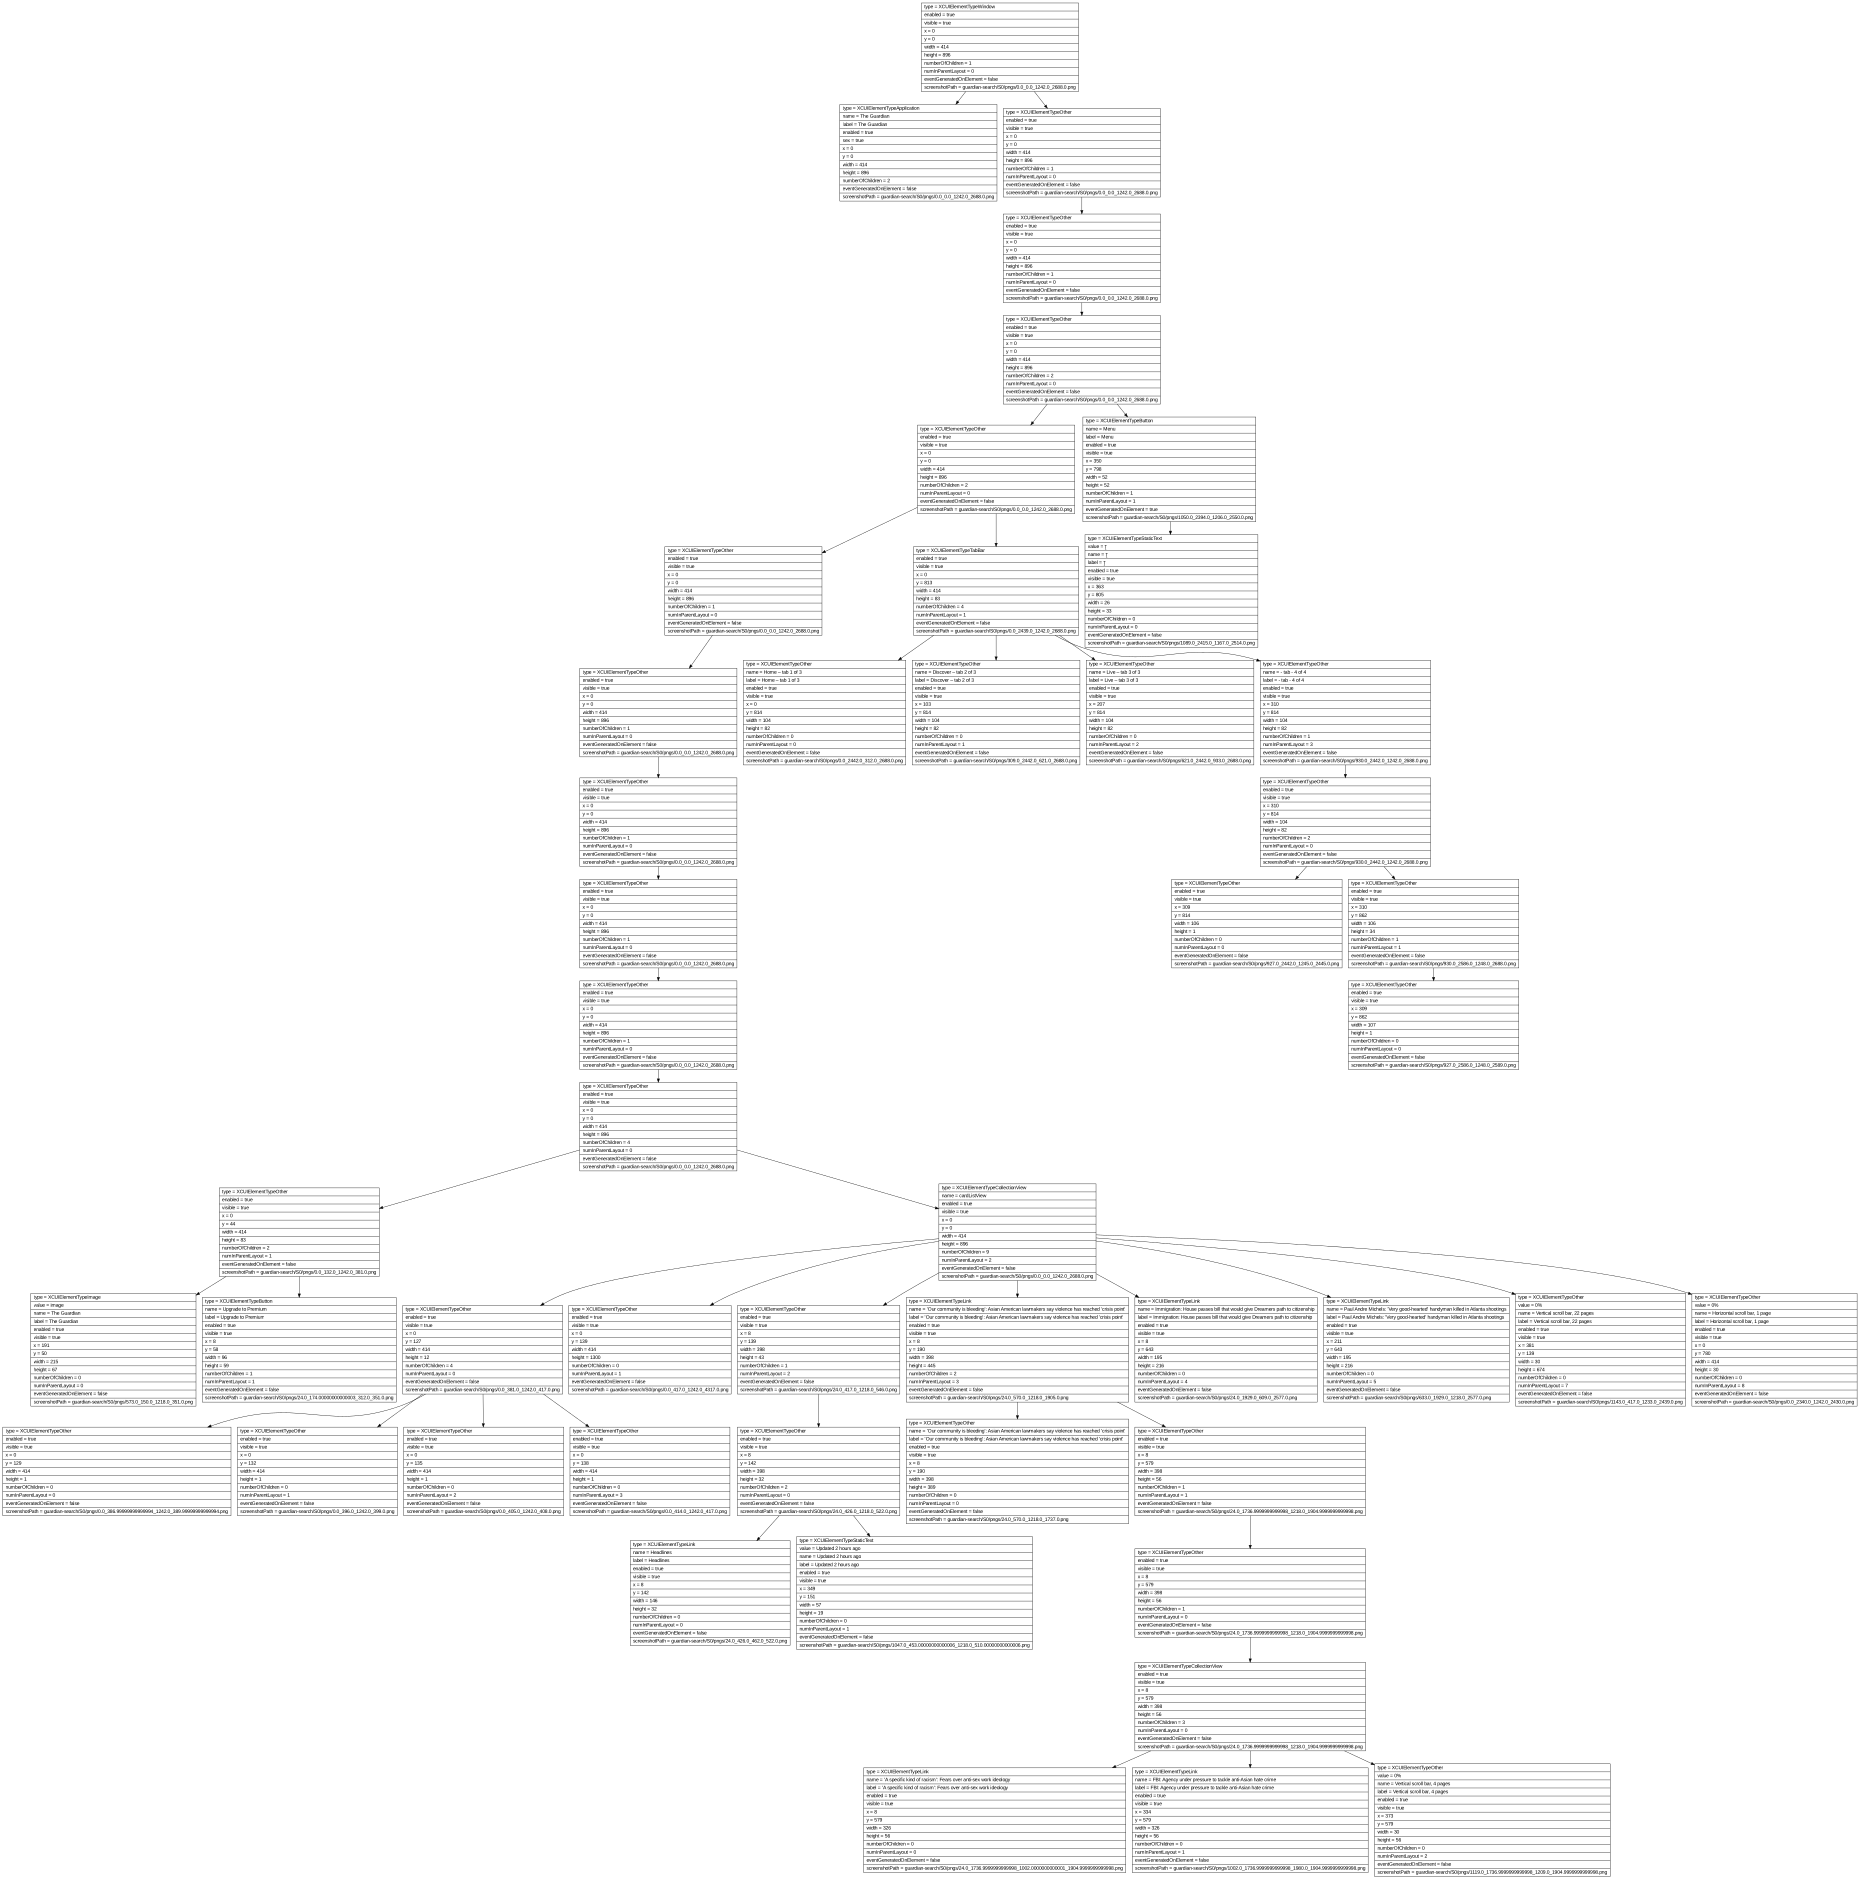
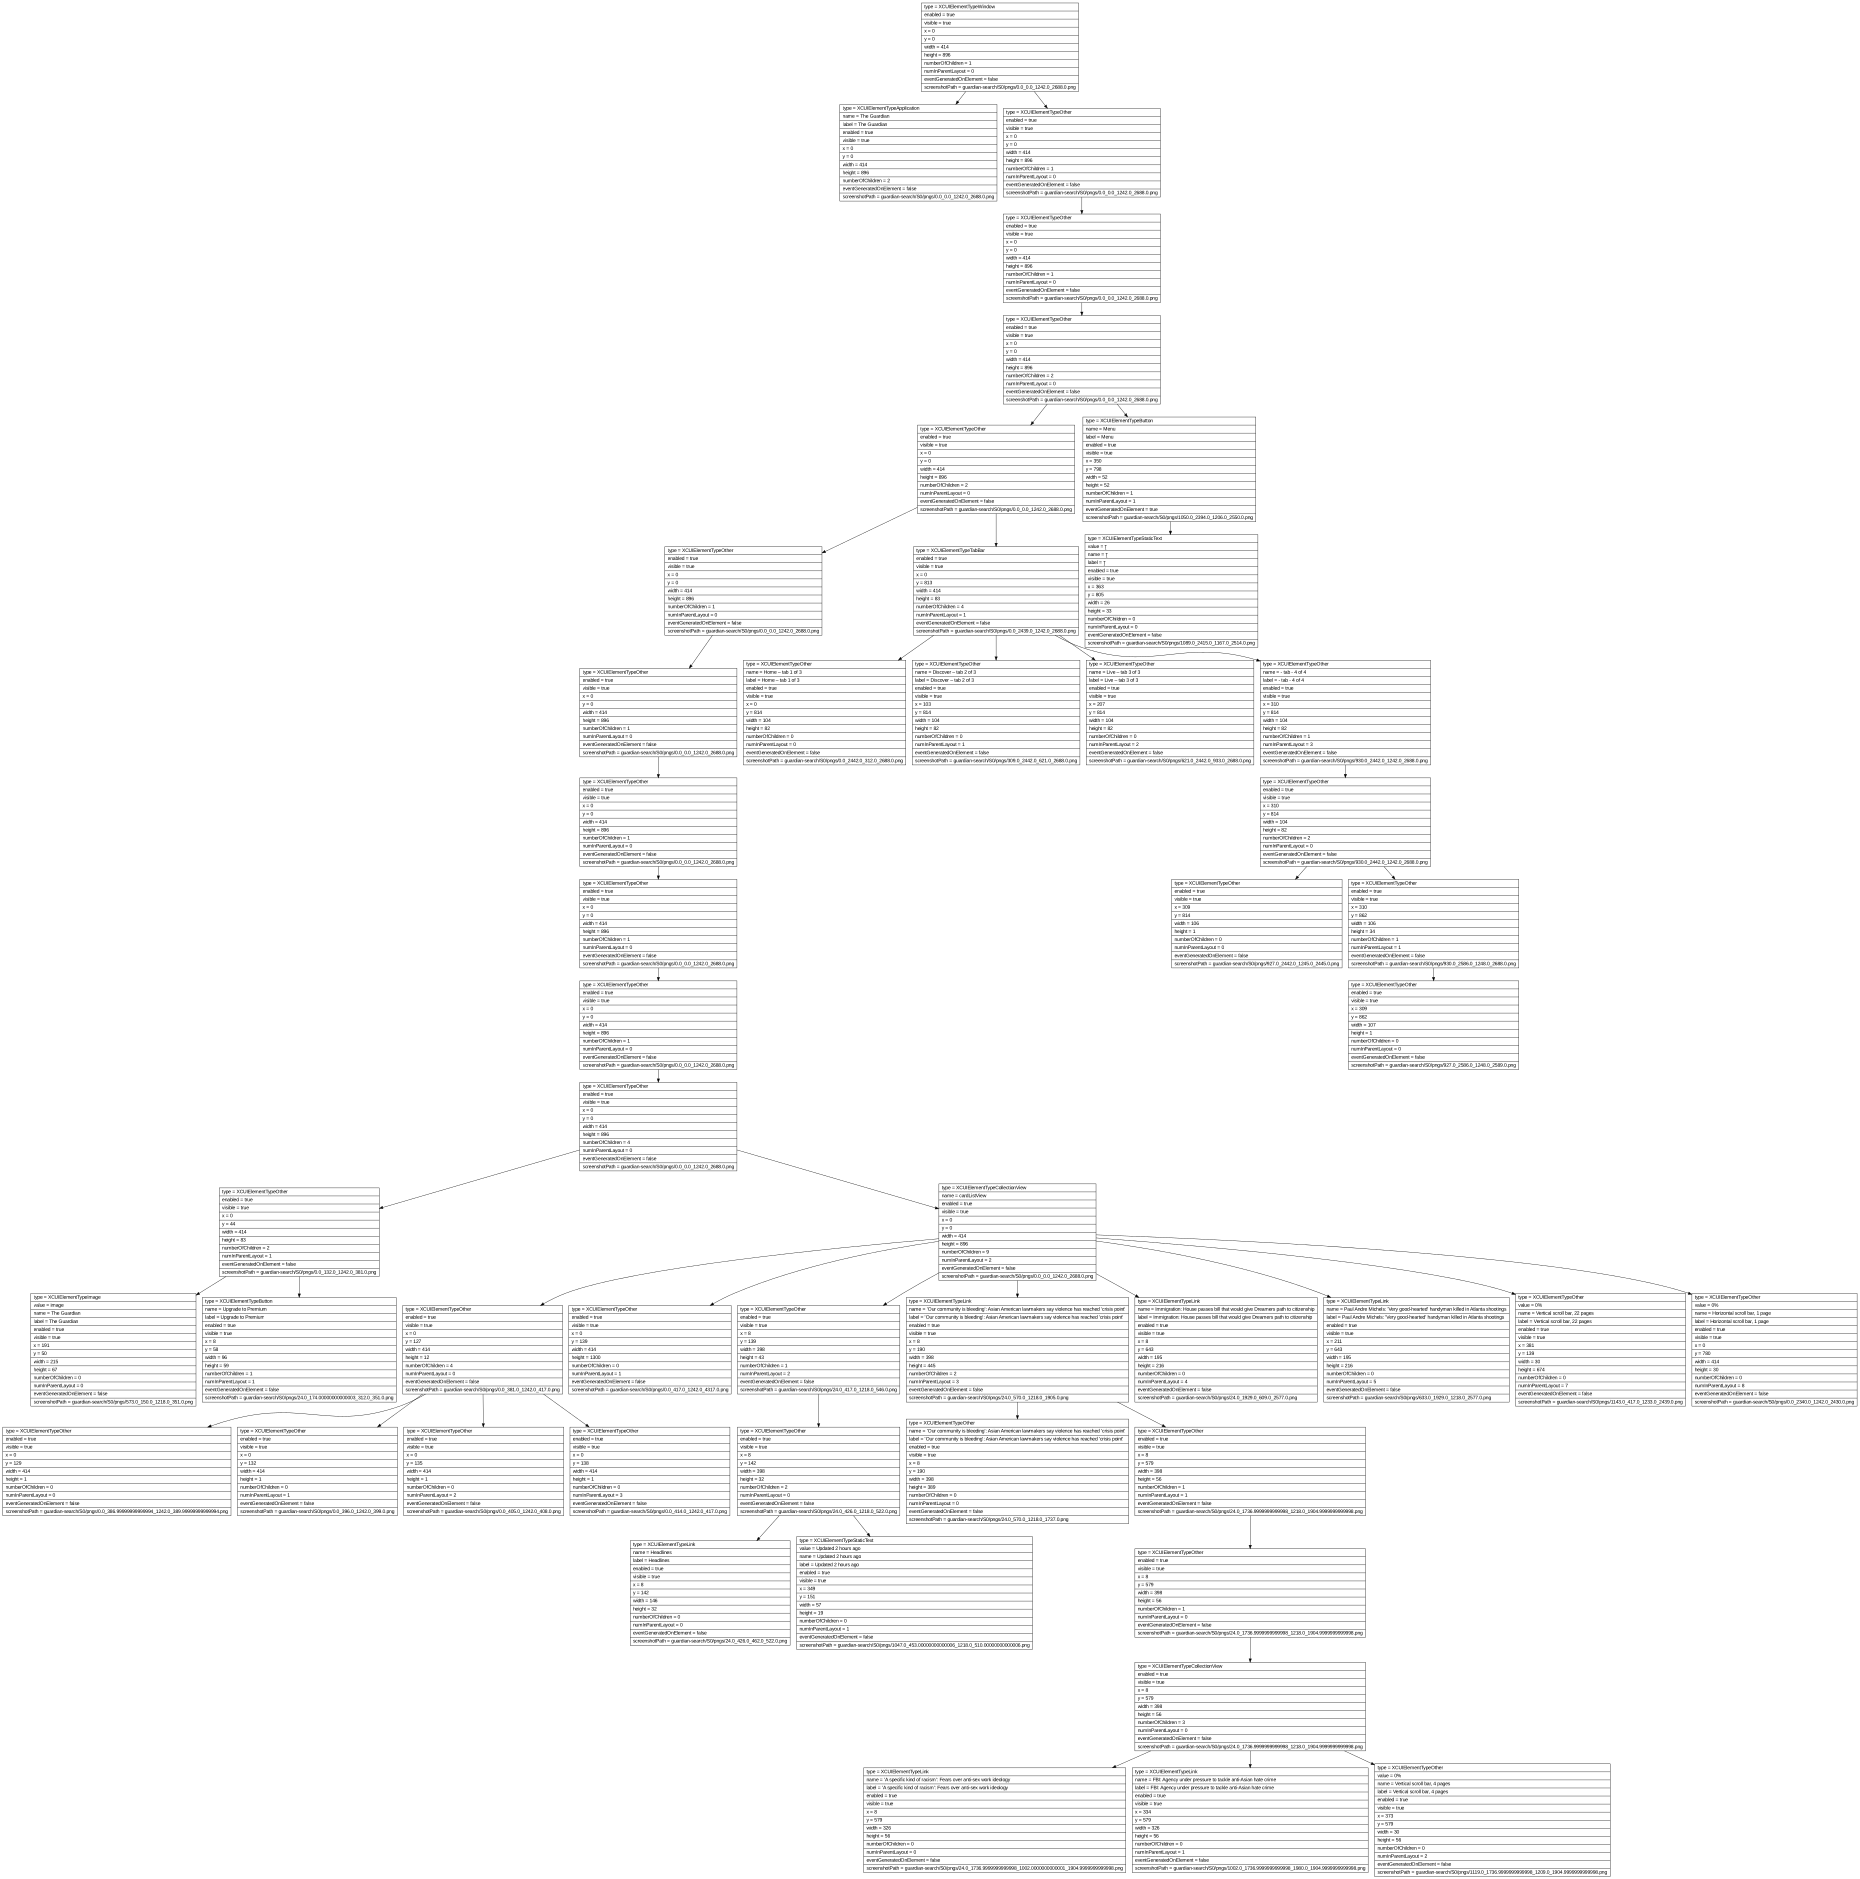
node "type = XCUIElementTypeApplication": text "sex = true" -> "visible = true"
